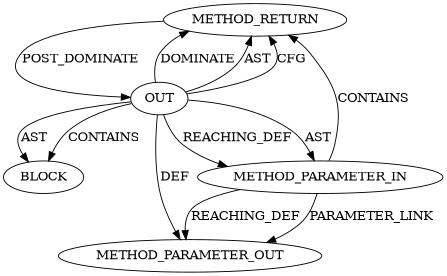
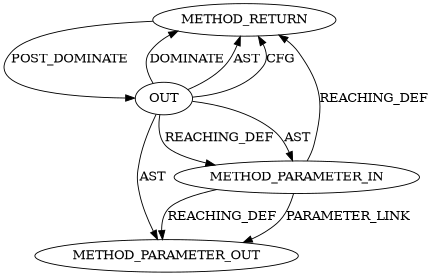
edge "METHOD_PARAMETER_IN" -> "METHOD_RETURN": label "CONTAINS" -> "REACHING_DEF"
node "BLOCK": removed
edge "OUT" -> "METHOD_PARAMETER_OUT": label "DEF" -> "AST"
